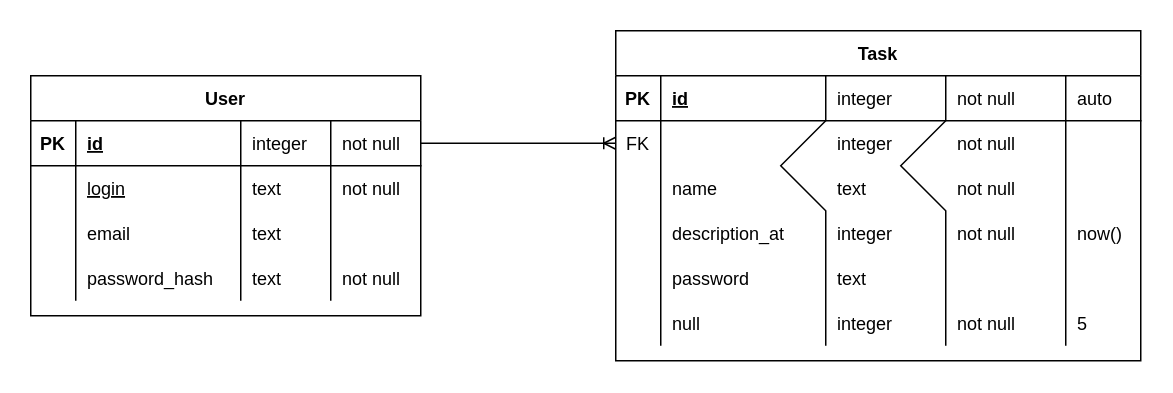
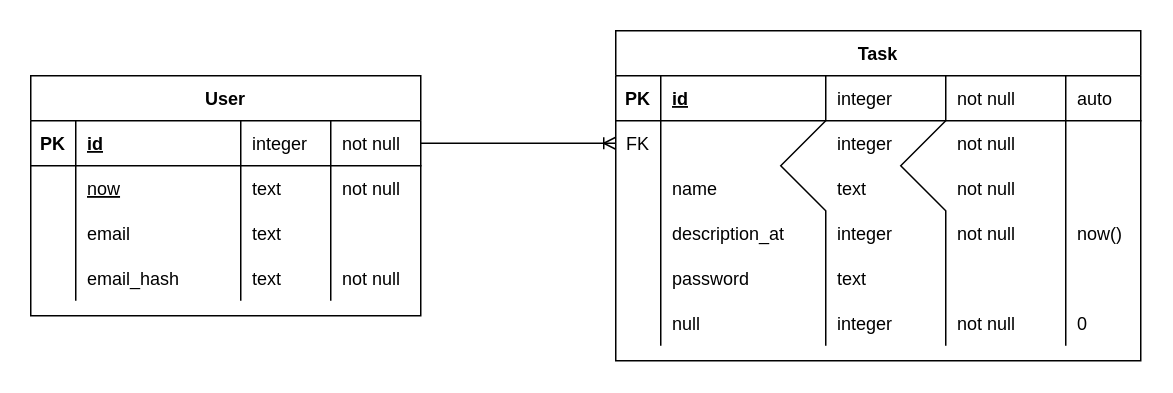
node "login": label "login" -> "now"
node "password_hash": label "password_hash" -> "email_hash"
node "5": label "5" -> "0"
